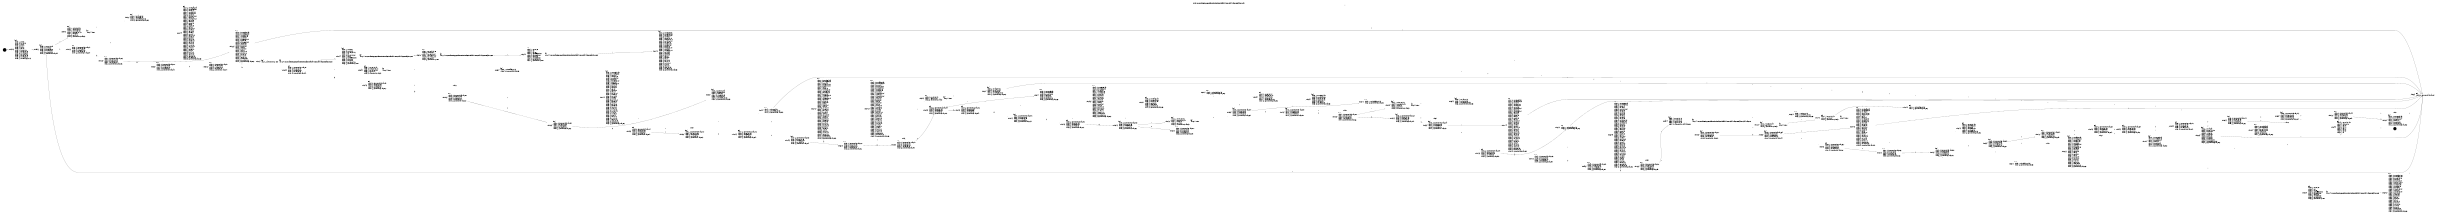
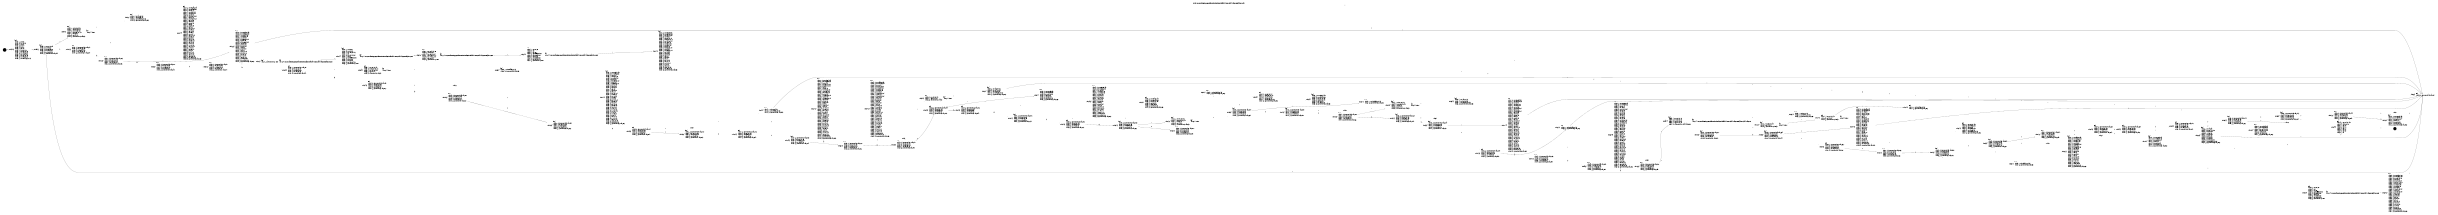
node "0x4022fc [31]": removed
